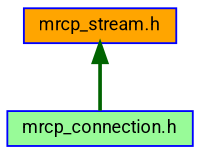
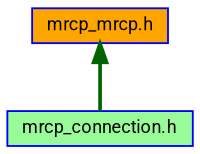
node "mrcp_stream.h": label "mrcp_stream.h" -> "mrcp_mrcp.h"
